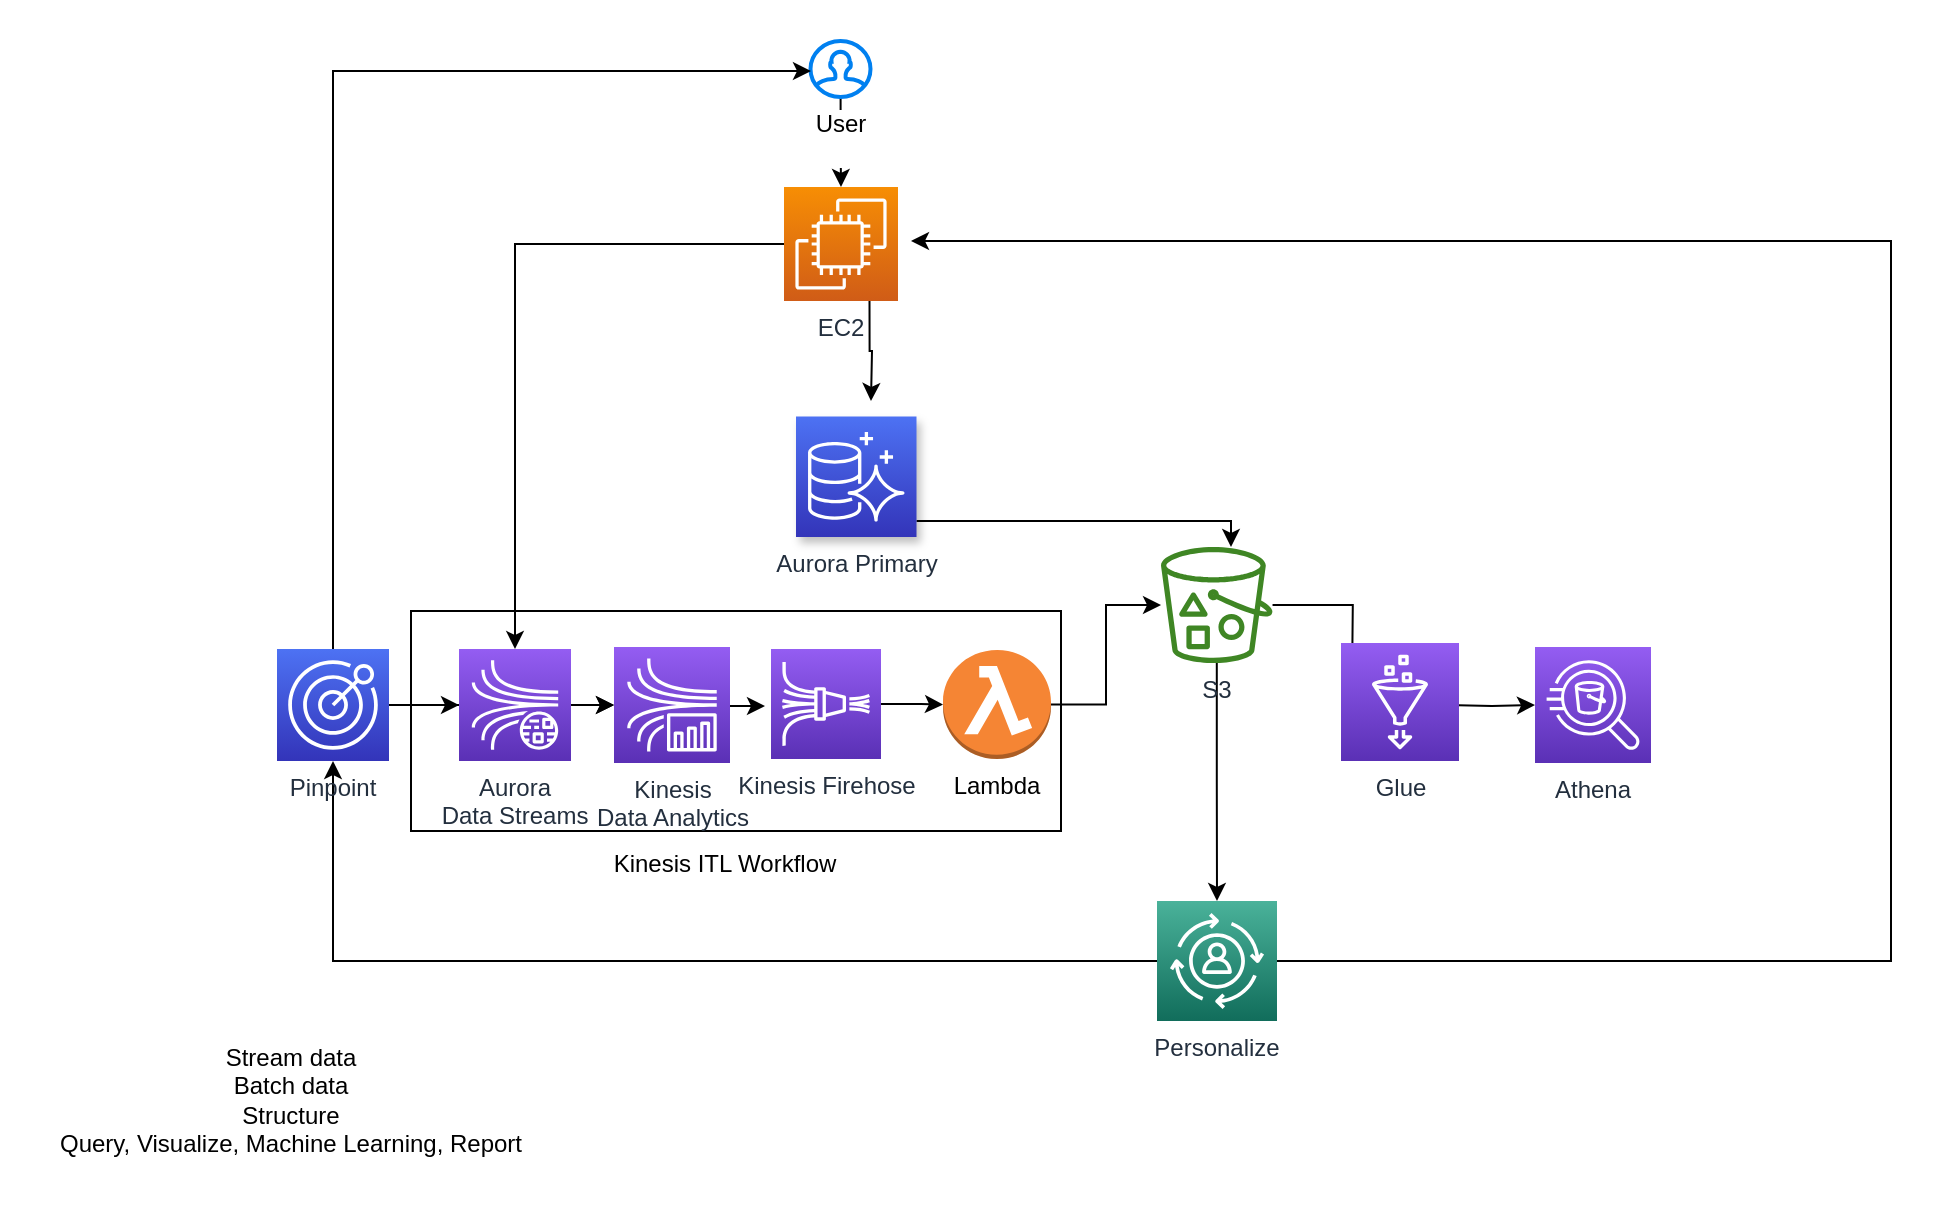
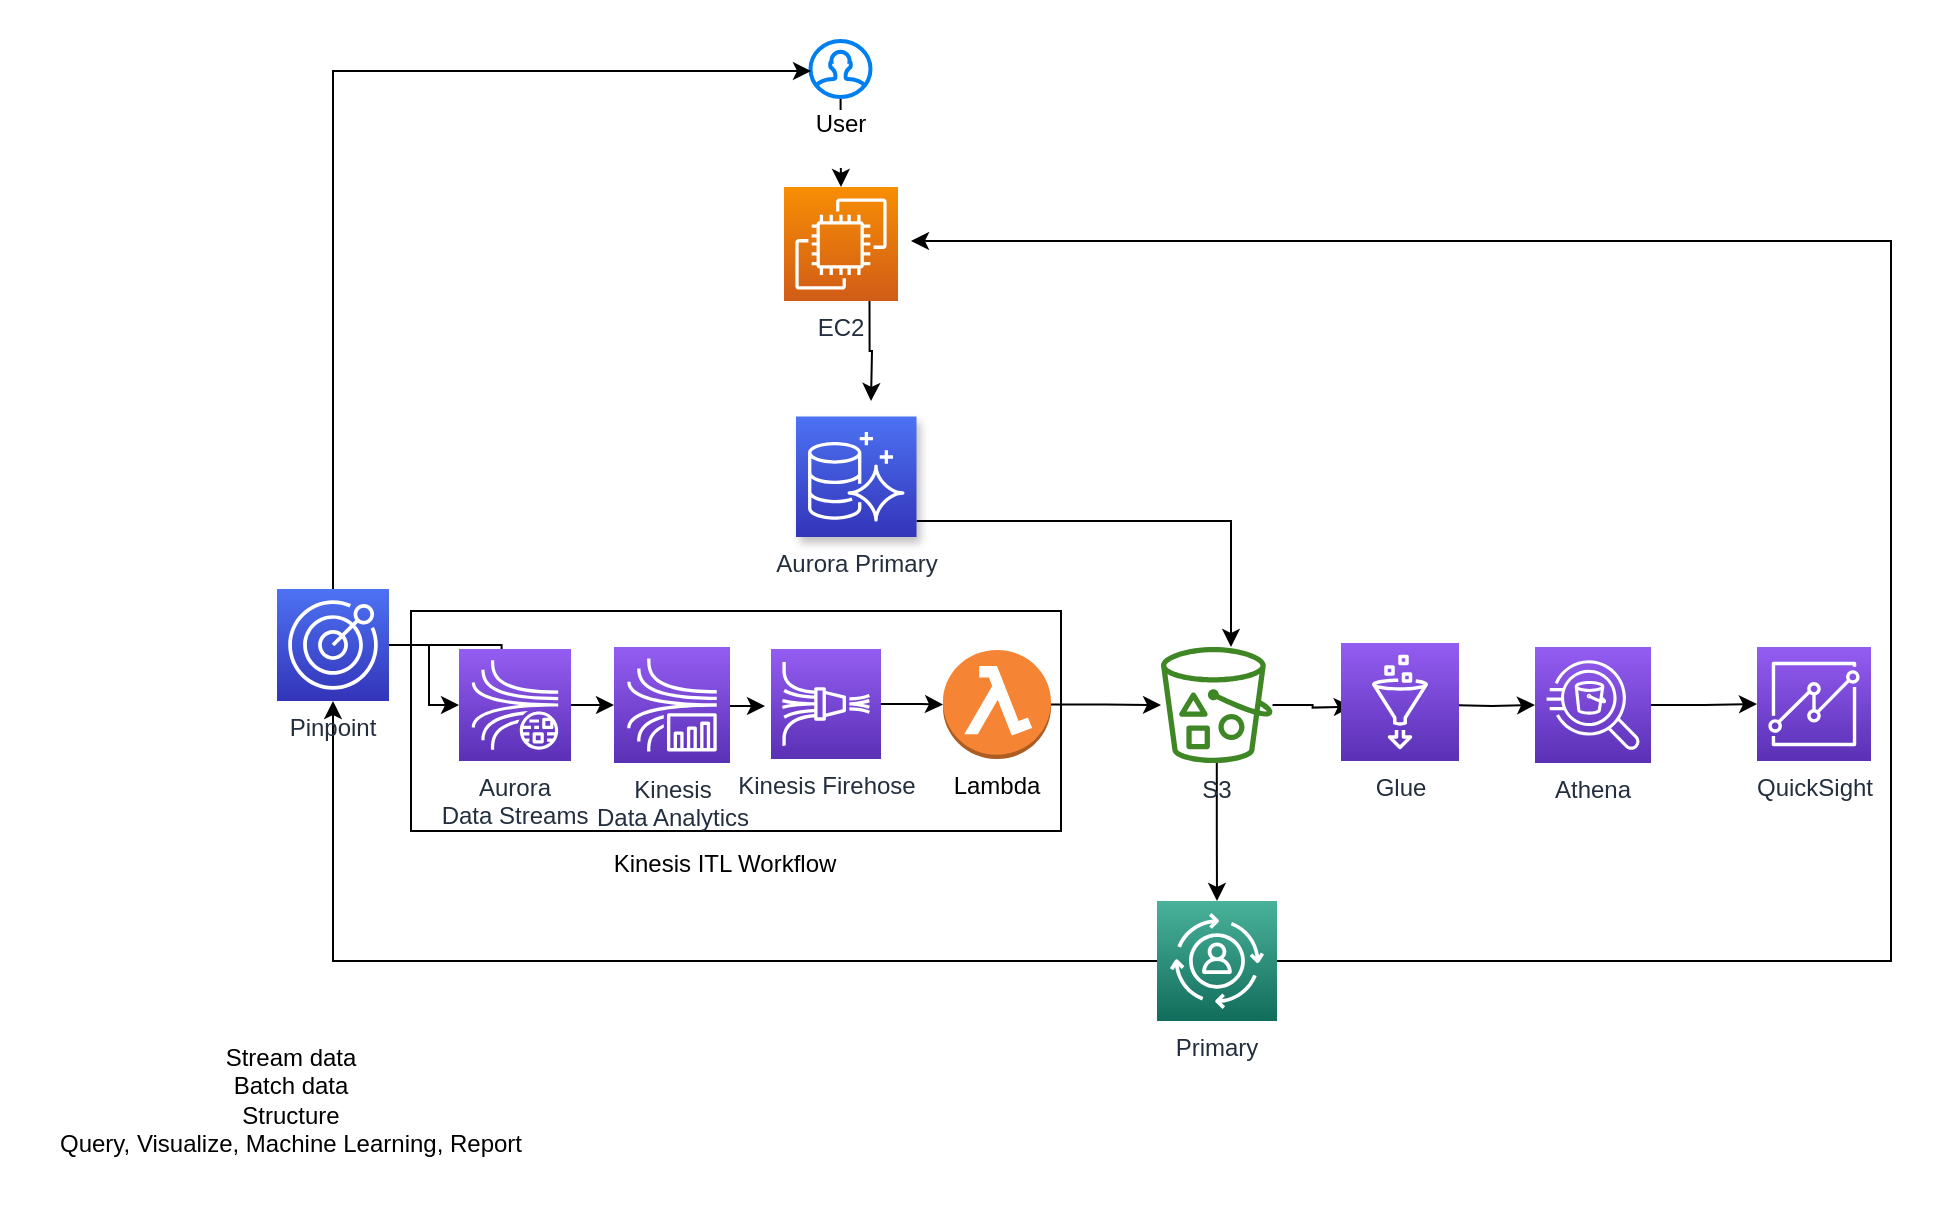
edge "EC2" -> "Aurora Data Streams": removed
node "S3": moved (1217, 605) -> (1217, 705)
node "QuickSight": added
node "Pinpoint": moved (333, 705) -> (333, 645)
edge "Aurora Data Streams" -> "Kinesis Data Analytics": removed
edge "Athena" -> "QuickSight": added
node "Personalize": label "Personalize" -> "Primary"
